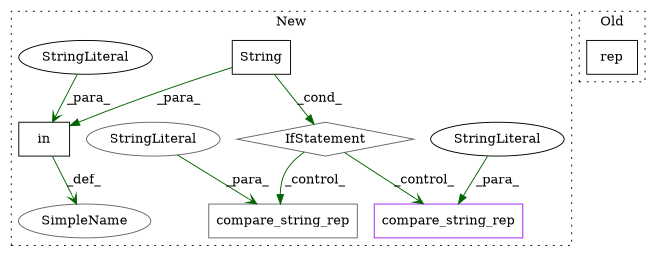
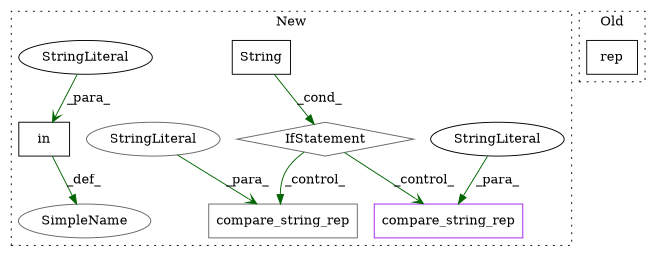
edge "String" -> "in": removed, label "_para_"
edge "in" -> "SimpleName": arrowhead vee -> normal
